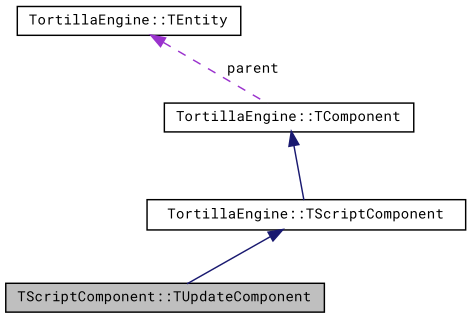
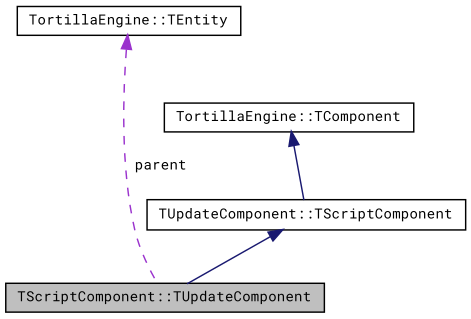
edge "TortillaEngine::TComponent" -> "TortillaEngine::TEntity": now "TScriptComponent::TUpdateComponent" -> "TortillaEngine::TEntity"
node "TortillaEngine::TScriptComponent": label "TortillaEngine::TScriptComponent" -> "TUpdateComponent::TScriptComponent"
